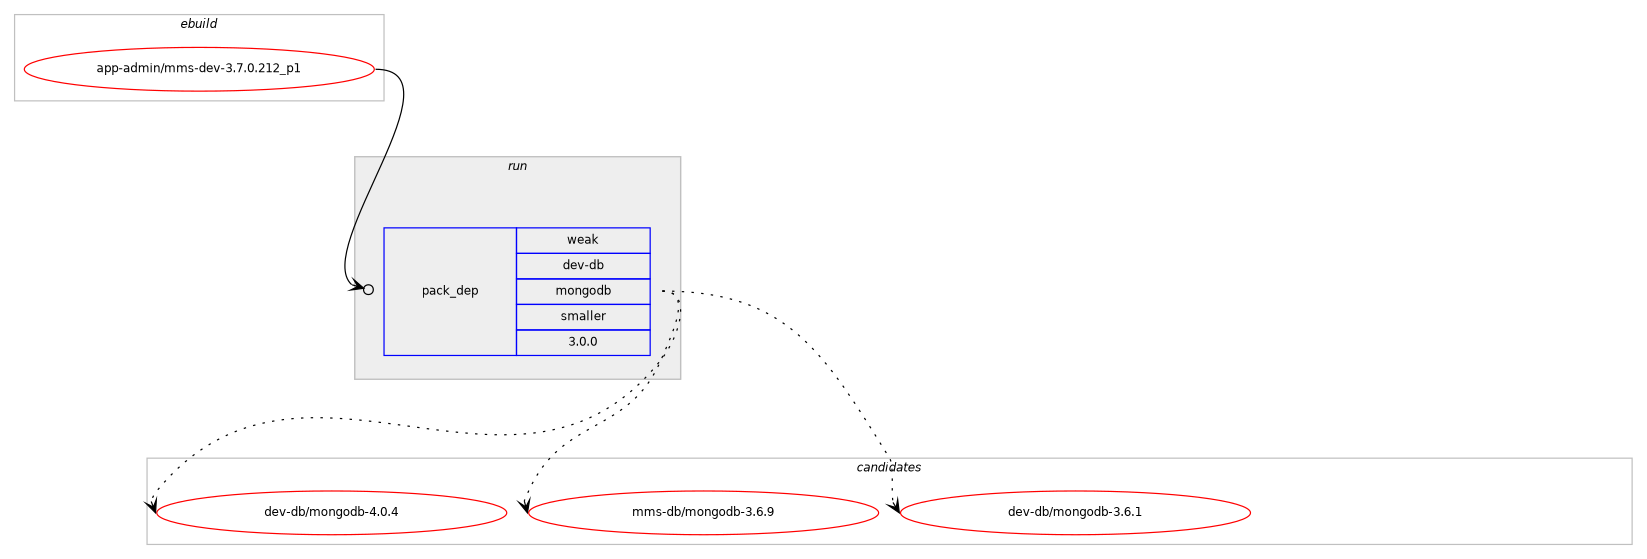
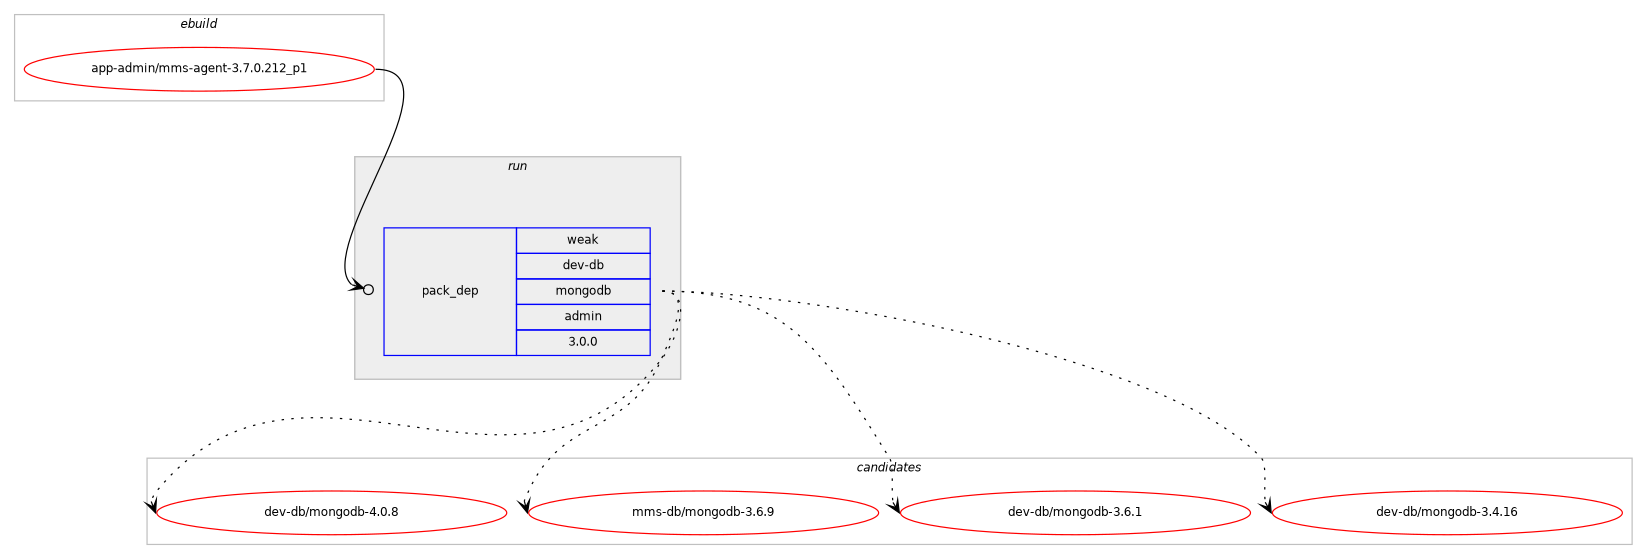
node "app-admin/mms-dev-3.7.0.212_p1": label "app-admin/mms-dev-3.7.0.212_p1" -> "app-admin/mms-agent-3.7.0.212_p1"
node "pack_dep": text "smaller" -> "admin"
node "dev-db/mongodb-4.0.4": label "dev-db/mongodb-4.0.4" -> "dev-db/mongodb-4.0.8"
node "dev-db/mongodb-3.4.16": added
